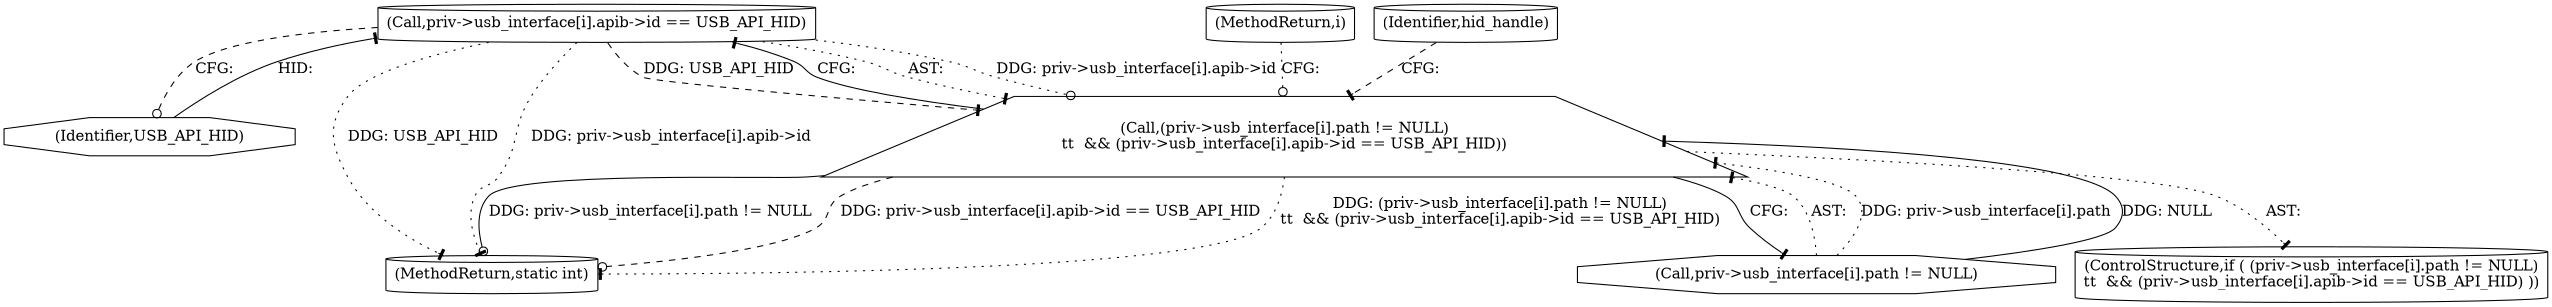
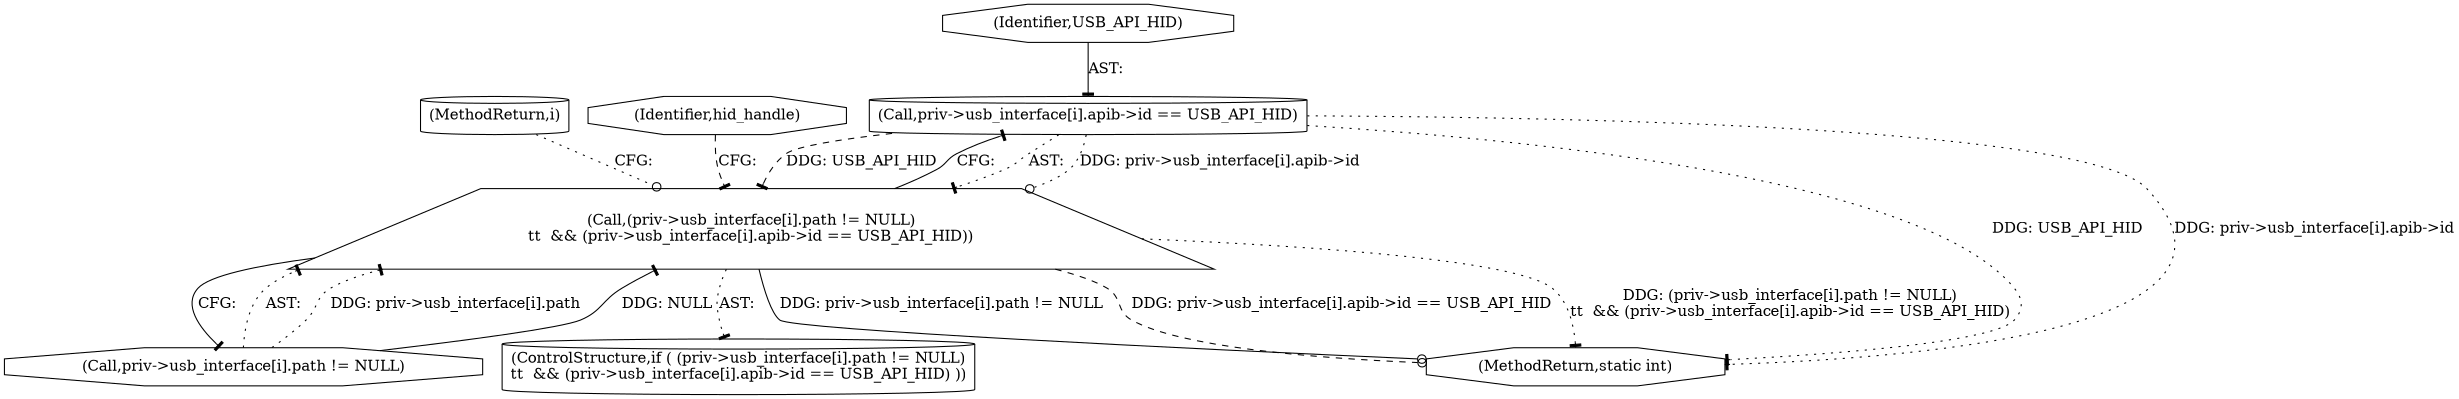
node "(Identifier,hid_handle)": shape cylinder -> octagon
edge "(Call,priv->usb_interface[i].apib->id == USB_API_HID)" -> "(Identifier,USB_API_HID)": removed, label "CFG:"
edge "(Identifier,USB_API_HID)" -> "(Call,priv->usb_interface[i].apib->id == USB_API_HID)": label "HID: " -> "AST: "
node "(MethodReturn,static int)": shape cylinder -> octagon
